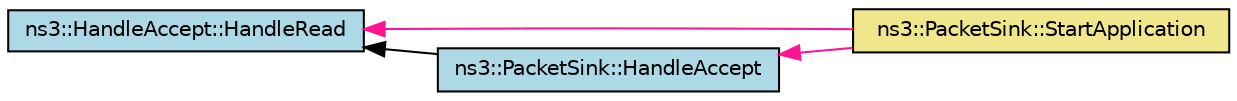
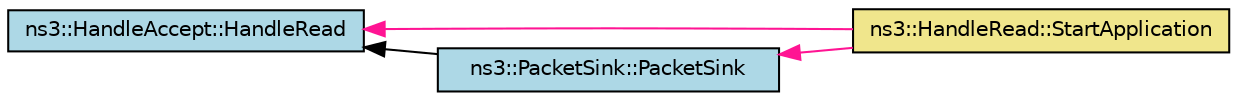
node "ns3::PacketSink::StartApplication": label "ns3::PacketSink::StartApplication" -> "ns3::HandleRead::StartApplication"
node "ns3::PacketSink::HandleAccept": label "ns3::PacketSink::HandleAccept" -> "ns3::PacketSink::PacketSink"
